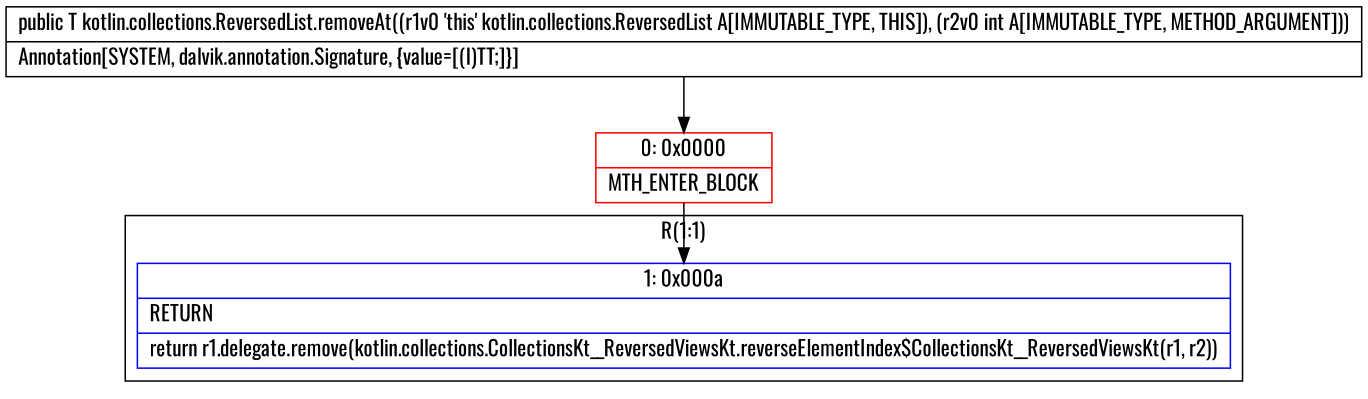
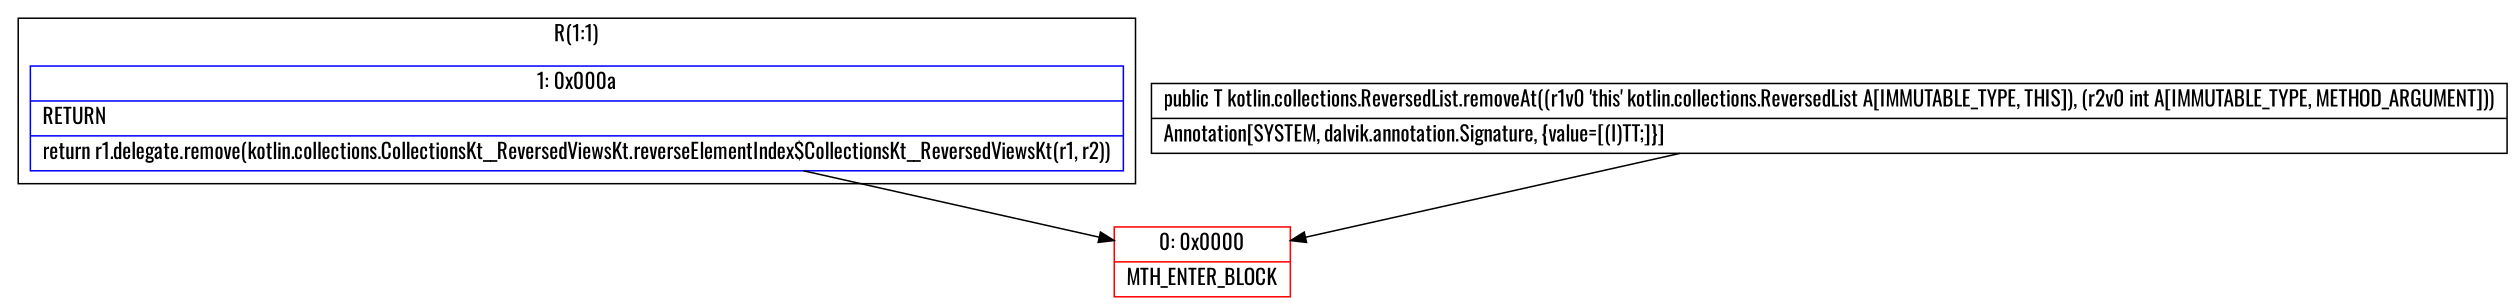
edge "0: 0x0000" -> "1: 0x000a": reversed
